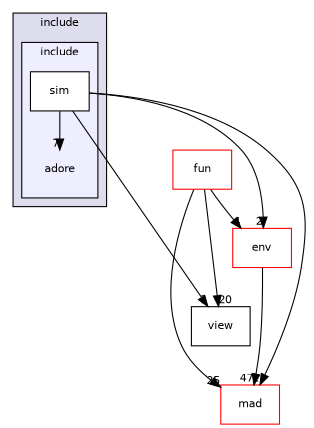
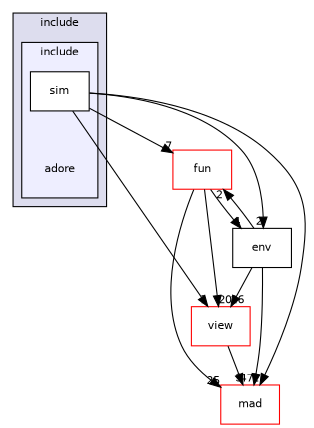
edge "sim" -> "adore": now "sim" -> "fun"
edge "env" -> "fun": added
node "env": color red -> black
edge "env" -> "view": added
node "view": color black -> red
edge "view" -> "mad": added
